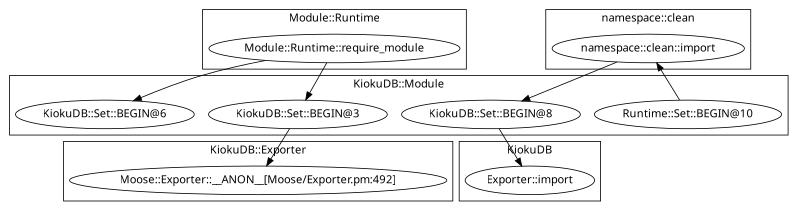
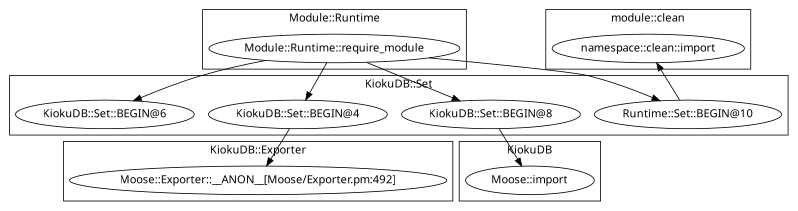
cluster "namespace::clean": label "namespace::clean" -> "module::clean"
edge "Module::Runtime::require_module" -> "Runtime::Set::BEGIN@10": added
edge "namespace::clean::import" -> "KiokuDB::Set::BEGIN@8": now "Module::Runtime::require_module" -> "KiokuDB::Set::BEGIN@8"
cluster "KiokuDB::Module": label "KiokuDB::Module" -> "KiokuDB::Set"
node "KiokuDB::Set::BEGIN@3": label "KiokuDB::Set::BEGIN@3" -> "KiokuDB::Set::BEGIN@4"
node "Exporter::import": label "Exporter::import" -> "Moose::import"
